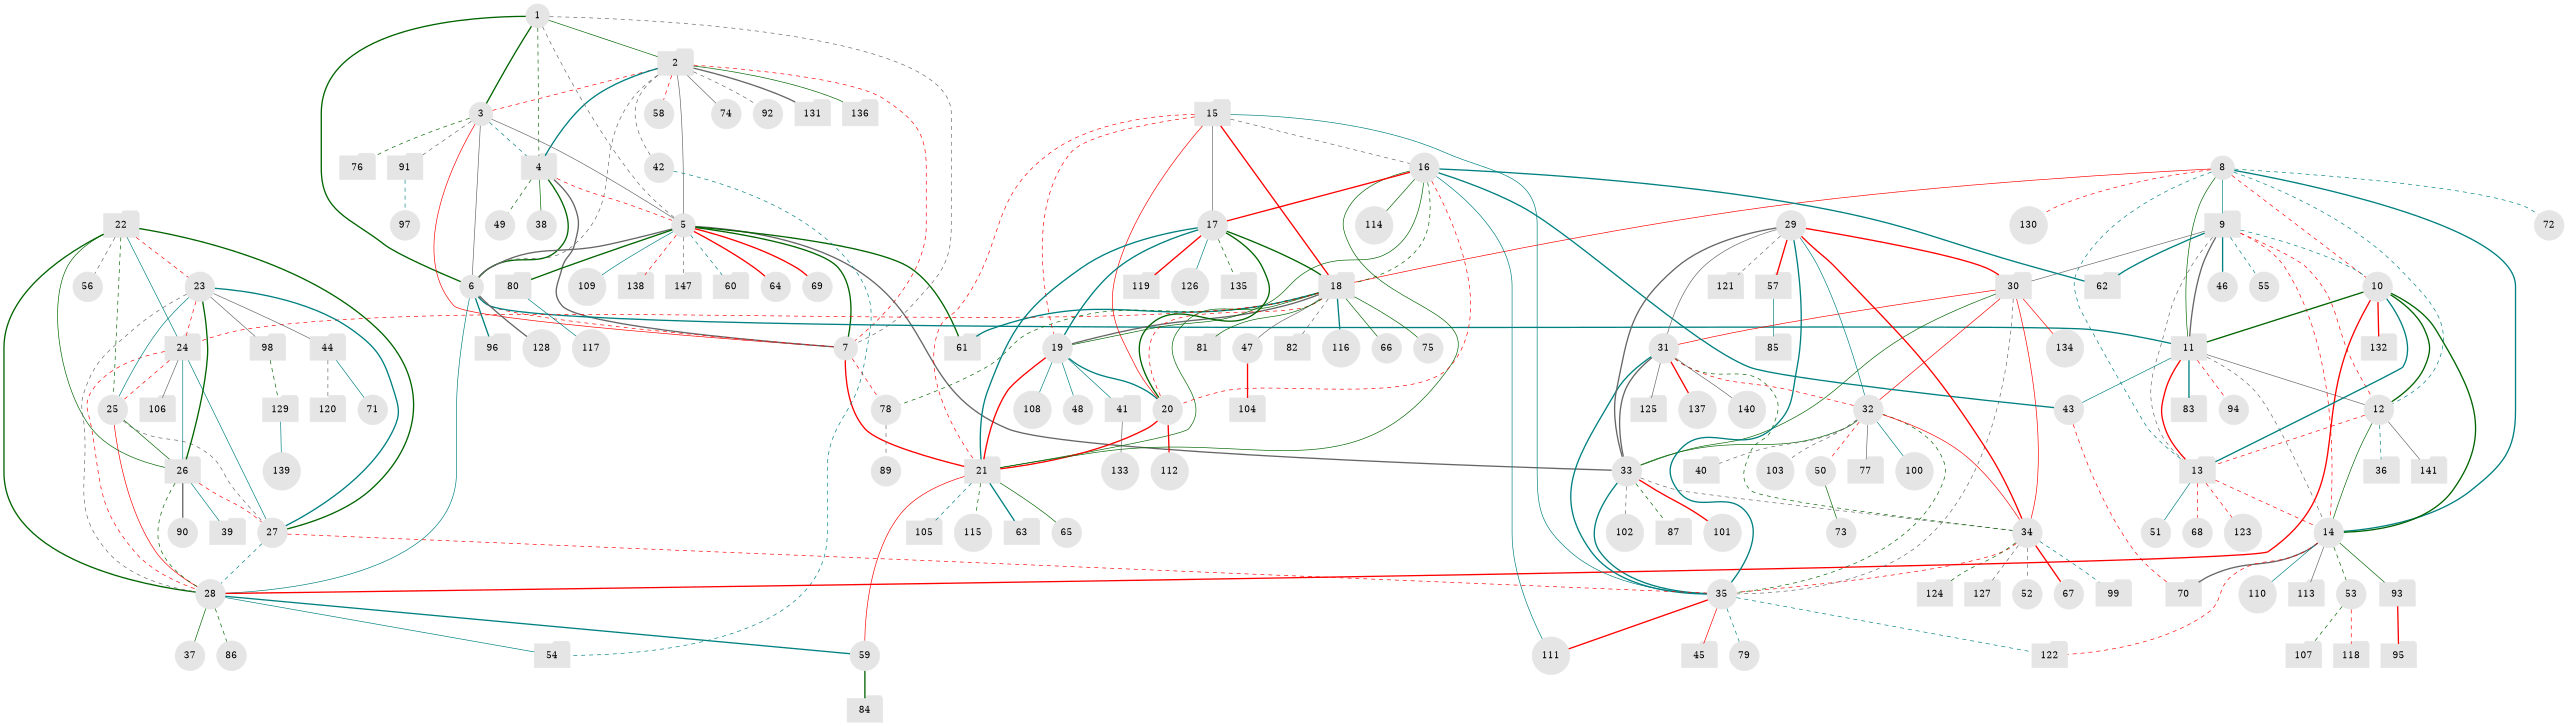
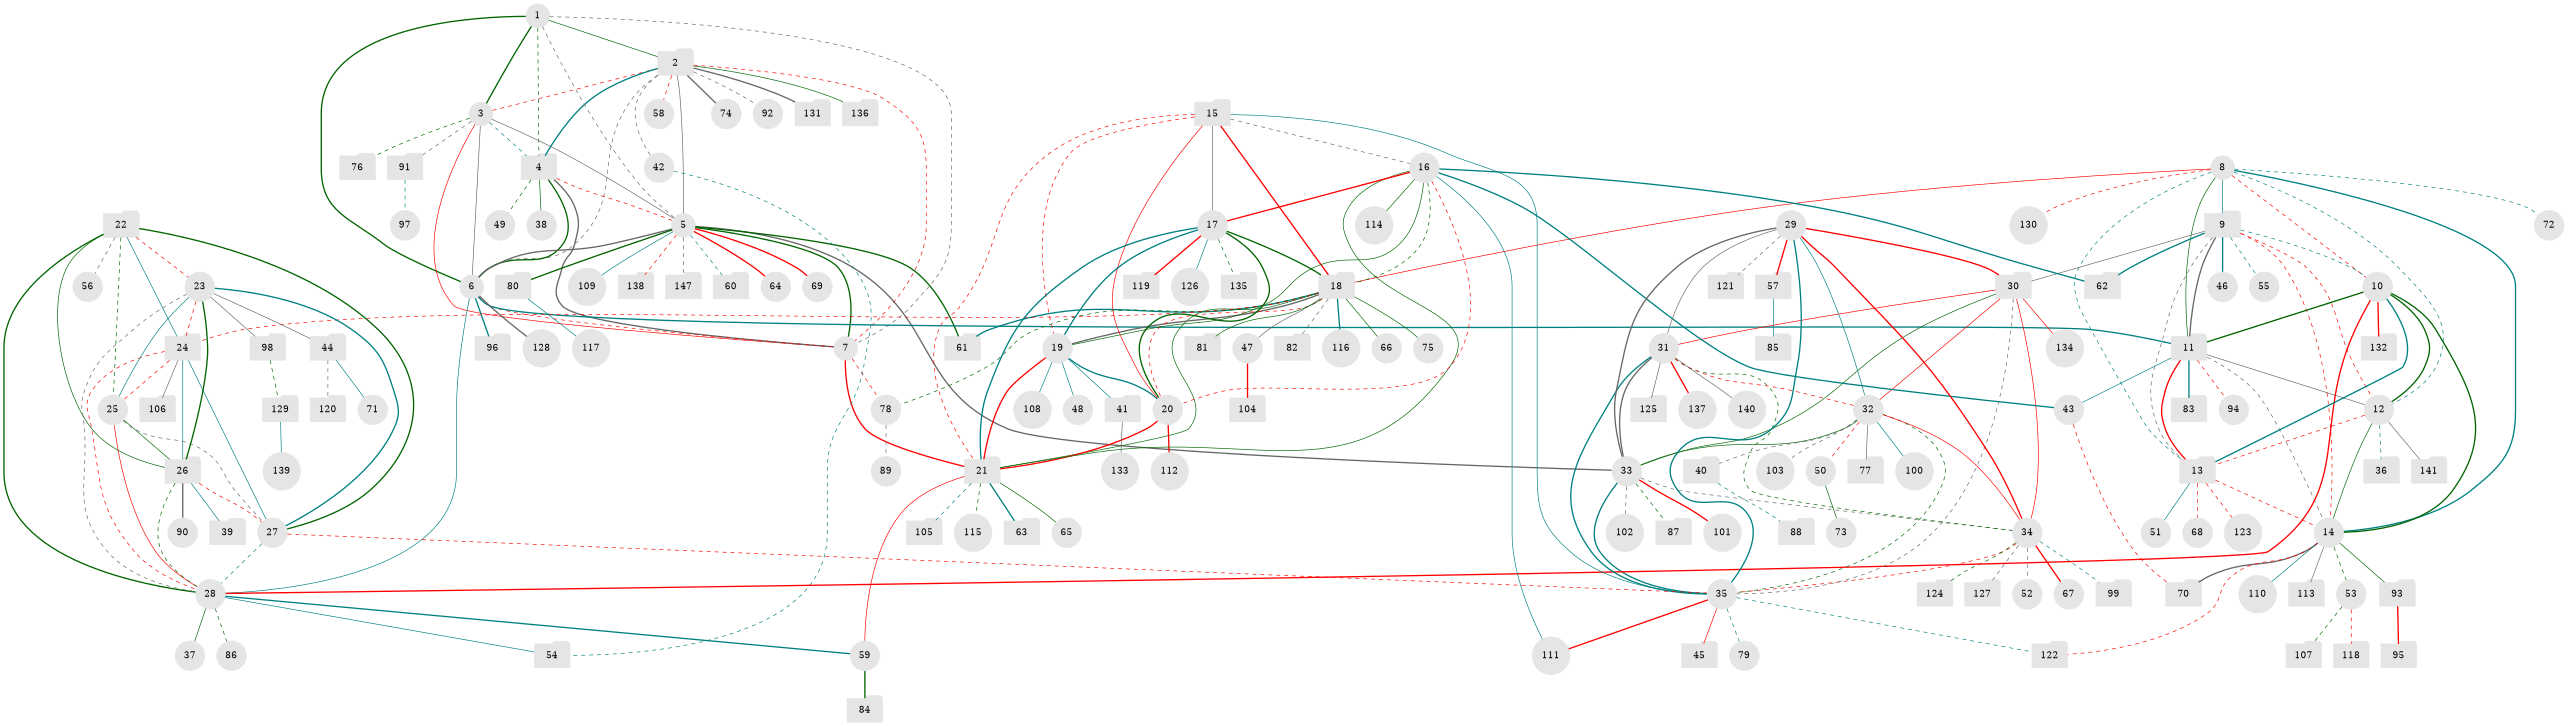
edge "2" -- "74": style solid -> bold
node "88": added
